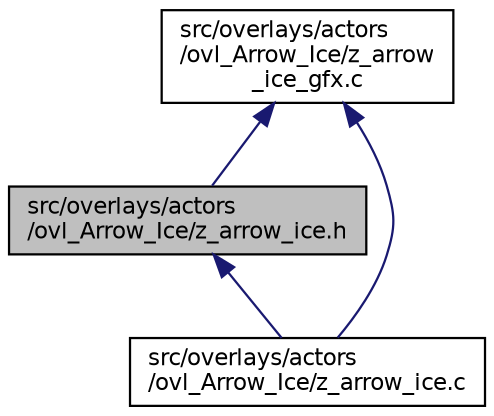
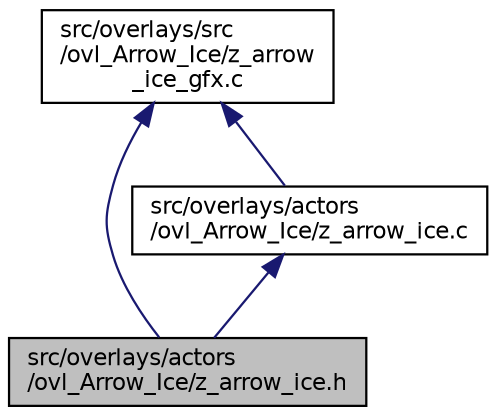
node "src/overlays/actors /ovl_Arrow_Ice/z_arrow _ice_gfx.c": label "src/overlays/actors /ovl_Arrow_Ice/z_arrow _ice_gfx.c" -> "src/overlays/src /ovl_Arrow_Ice/z_arrow _ice_gfx.c"
edge "src/overlays/actors /ovl_Arrow_Ice/z_arrow_ice.c" -> "src/overlays/actors /ovl_Arrow_Ice/z_arrow_ice.h": reversed
